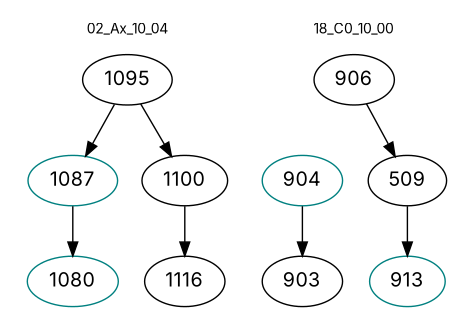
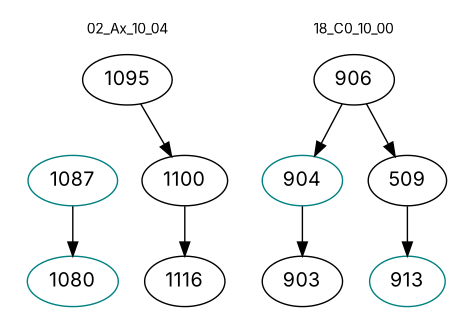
edge "1095" -> "1087": removed
edge "906" -> "904": added
